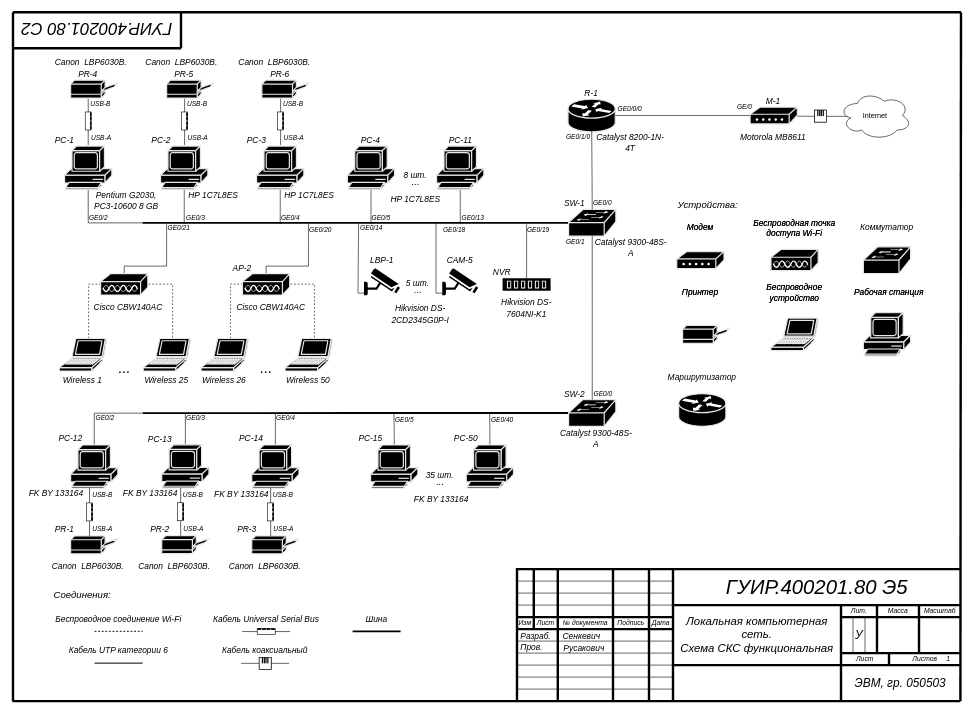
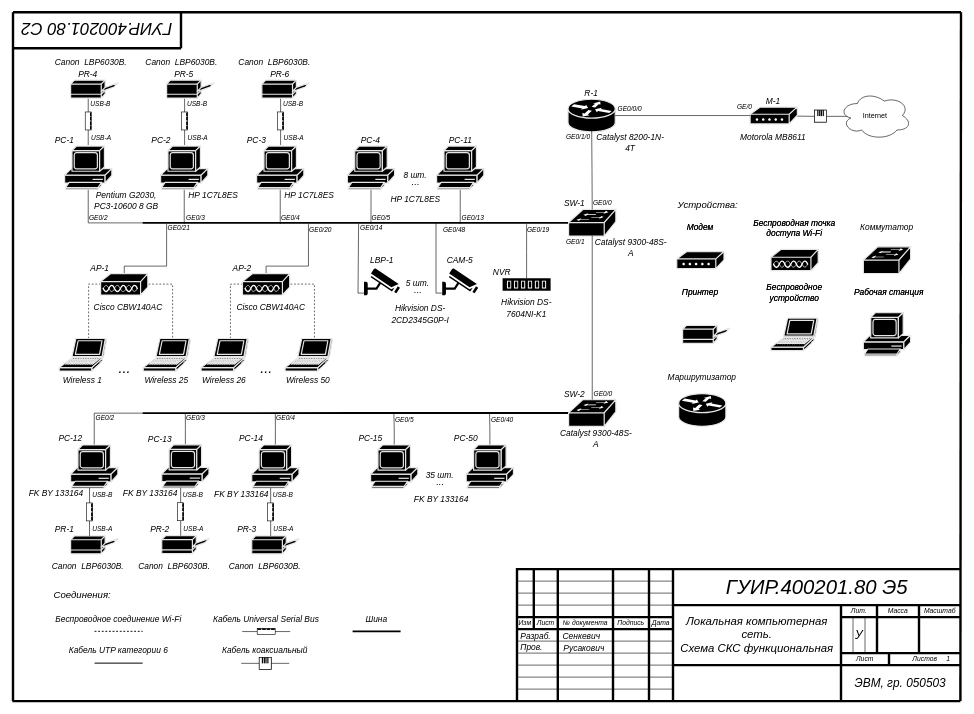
node "GE0/18": label "GE0/18" -> "GE0/48"
node "AP-1": added
